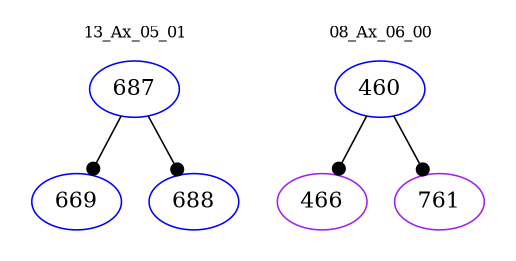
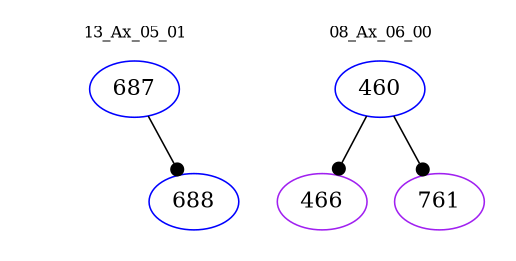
node "669": removed
